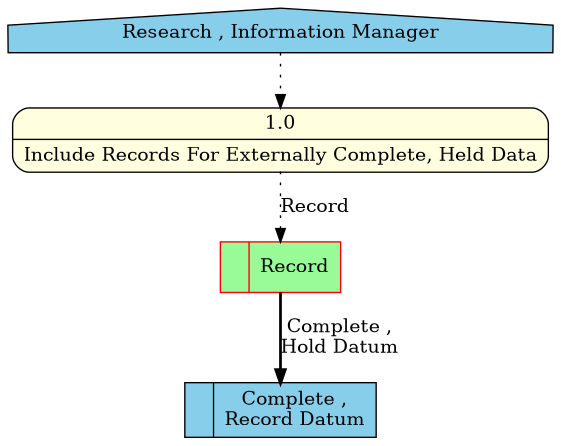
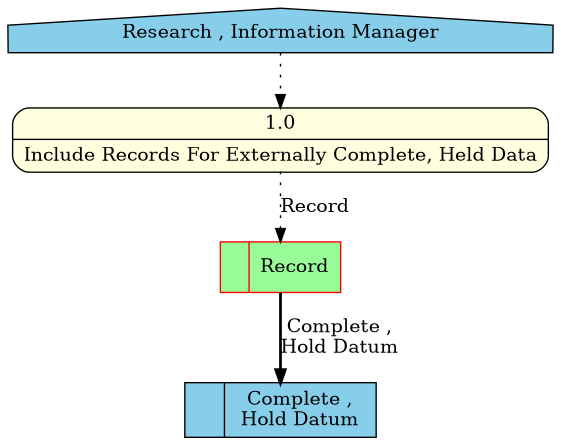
node "Complete ,": text "Record Datum" -> "Hold Datum"
